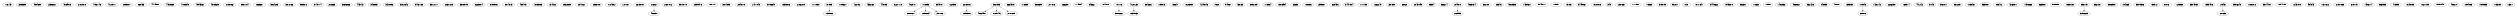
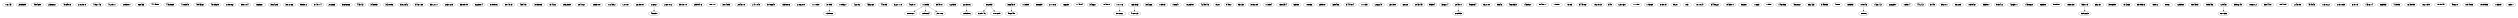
edge "302093" -> "4862458": now "3664319" -> "4862458"
edge "4720123" -> "1631563": reversed
